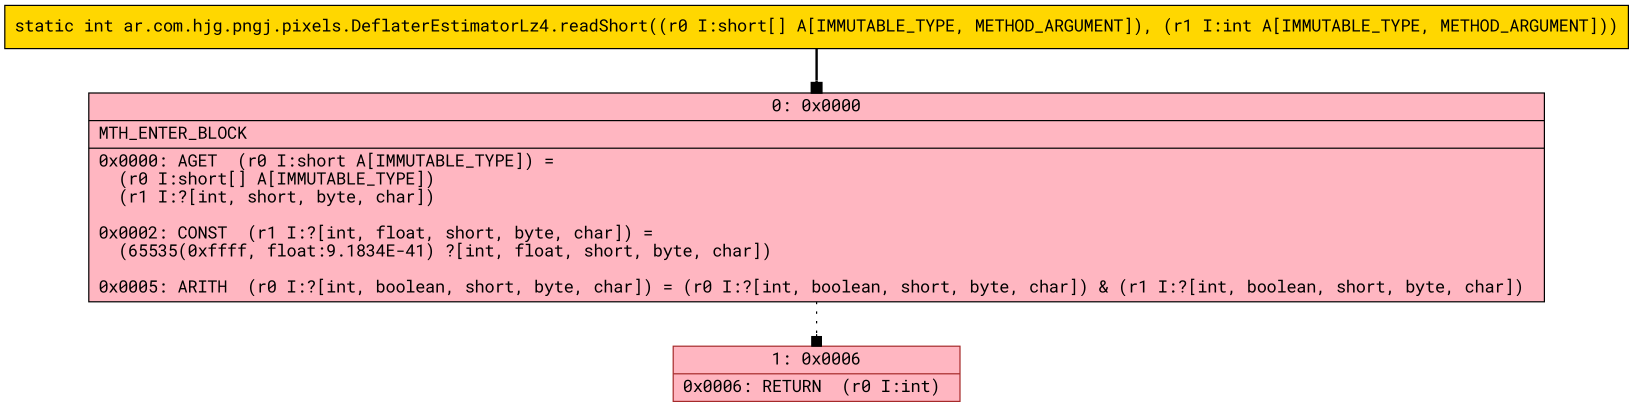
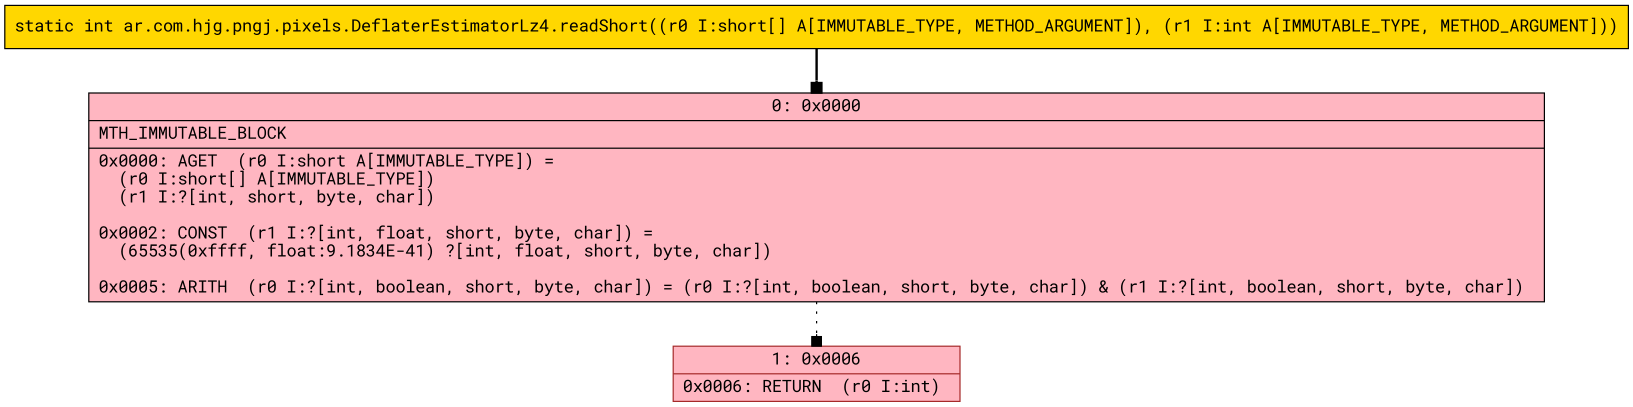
node "0: 0x0000": text "MTH_ENTER_BLOCK" -> "MTH_IMMUTABLE_BLOCK"
